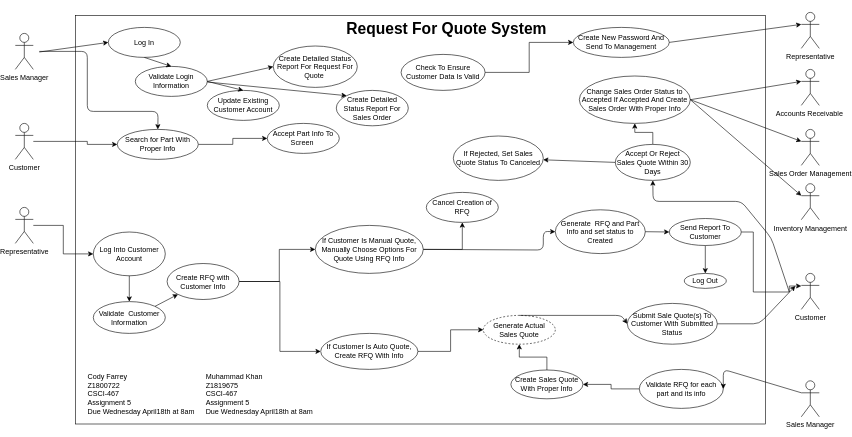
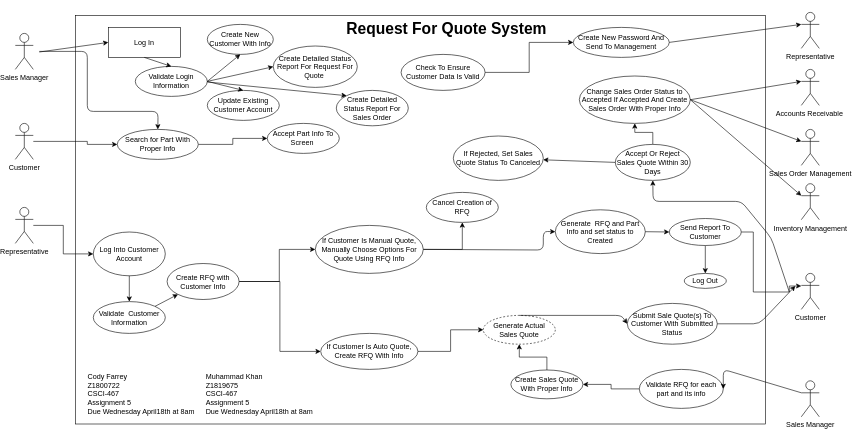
node "Create New Customer With Info": added
node "Log In": shape ellipse -> rectangle
edge "Validate Login Information" -> "Create New Customer With Info": added
